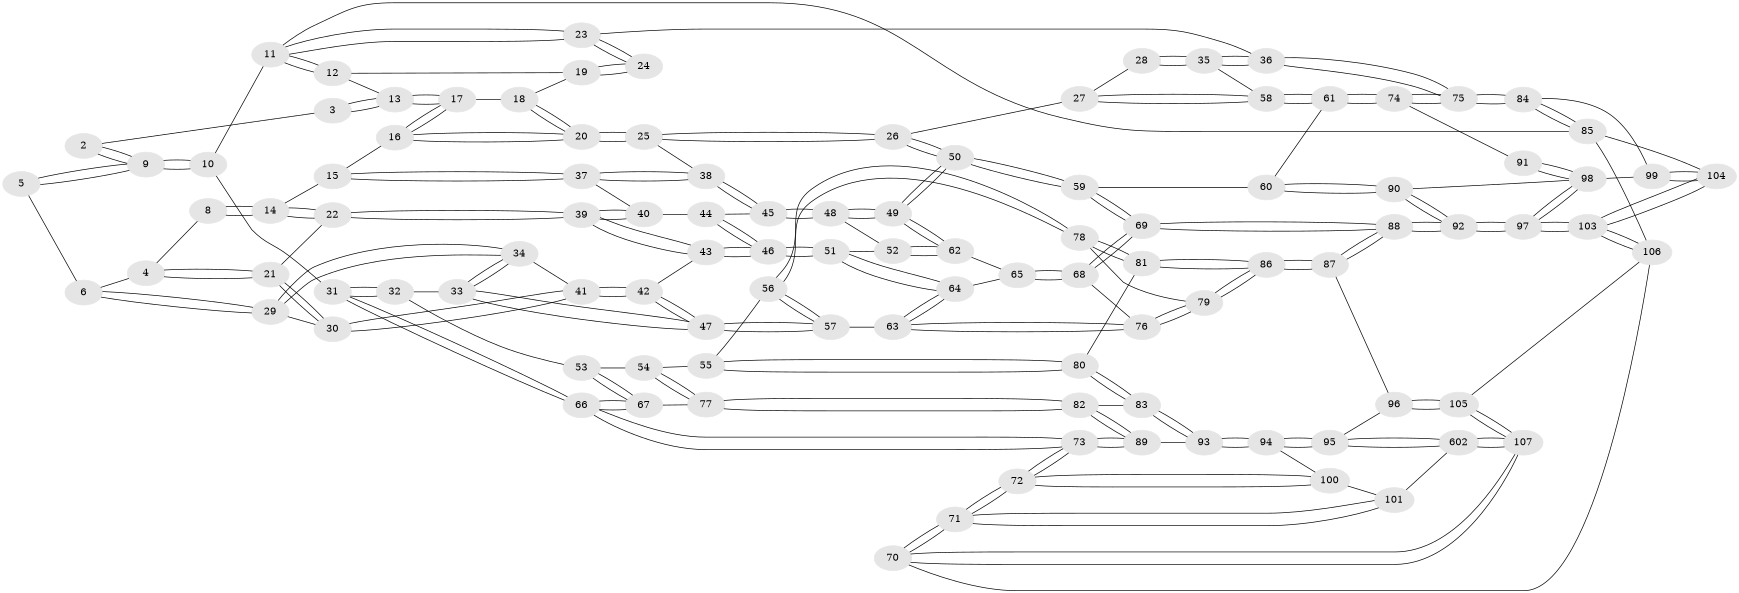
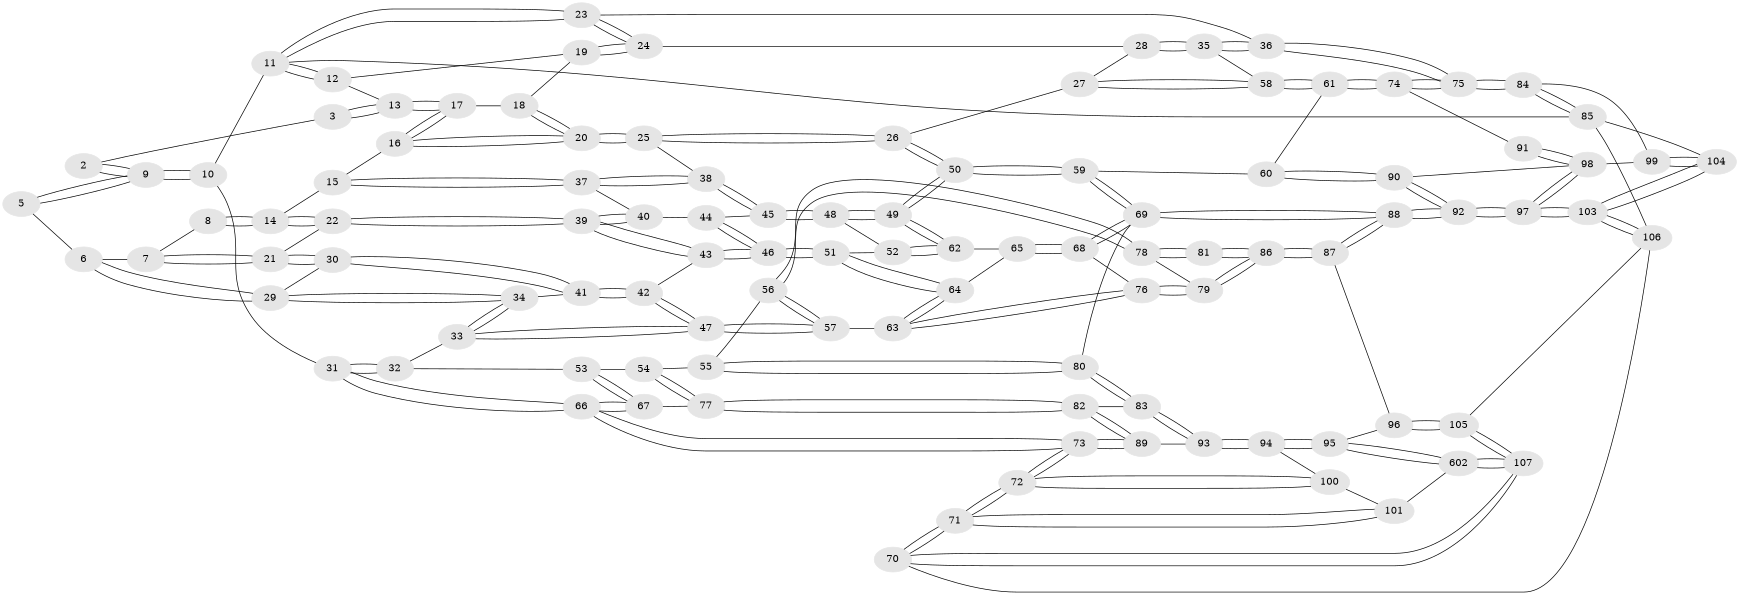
edge "24" -- "28": added
node "4": label "4" -> "7"
edge "81" -- "80": now "69" -- "80"
